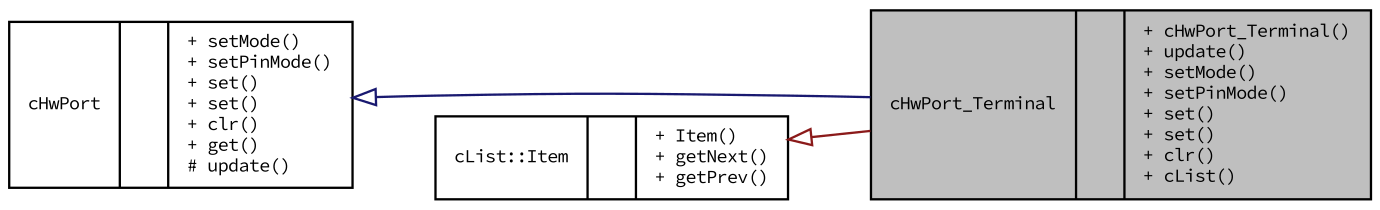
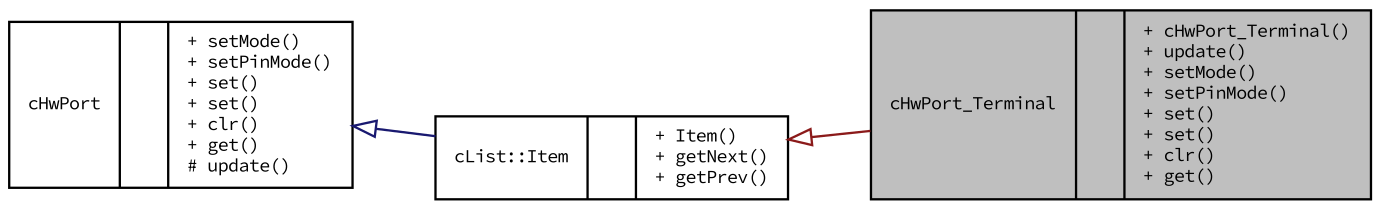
edge "cHwPort_Terminal" -> "cHwPort": now "cList::Item" -> "cHwPort"
node "cHwPort_Terminal": text "+ cList()" -> "+ get()"
